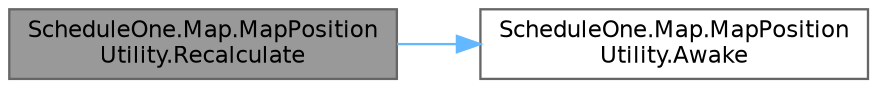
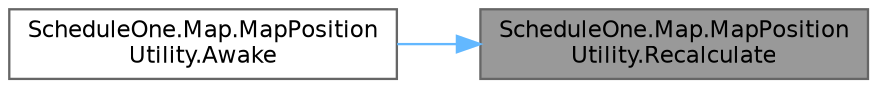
edge "ScheduleOne.Map.MapPosition Utility.Recalculate" -> "ScheduleOne.Map.MapPosition Utility.Awake": reversed
